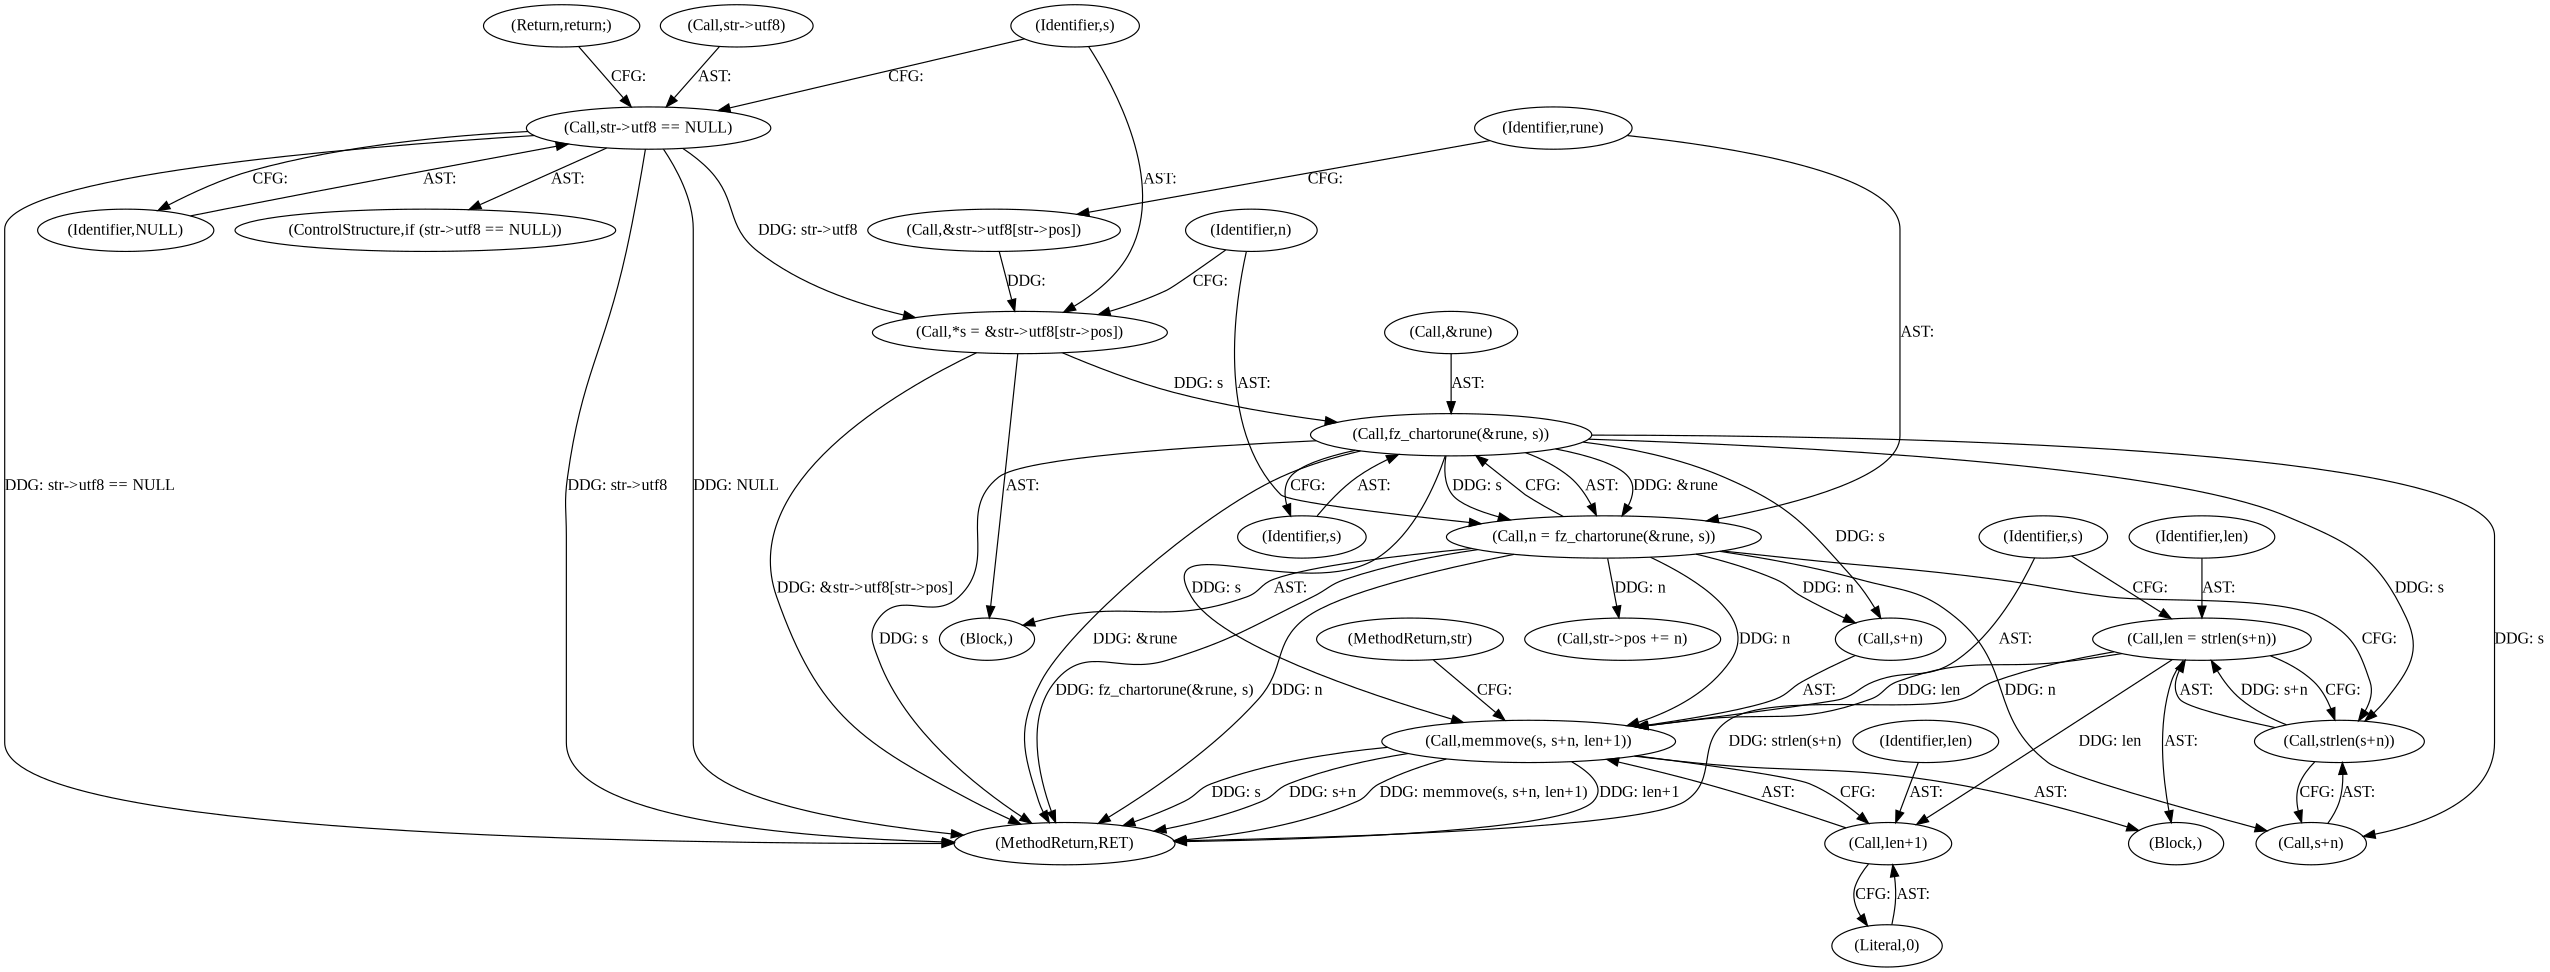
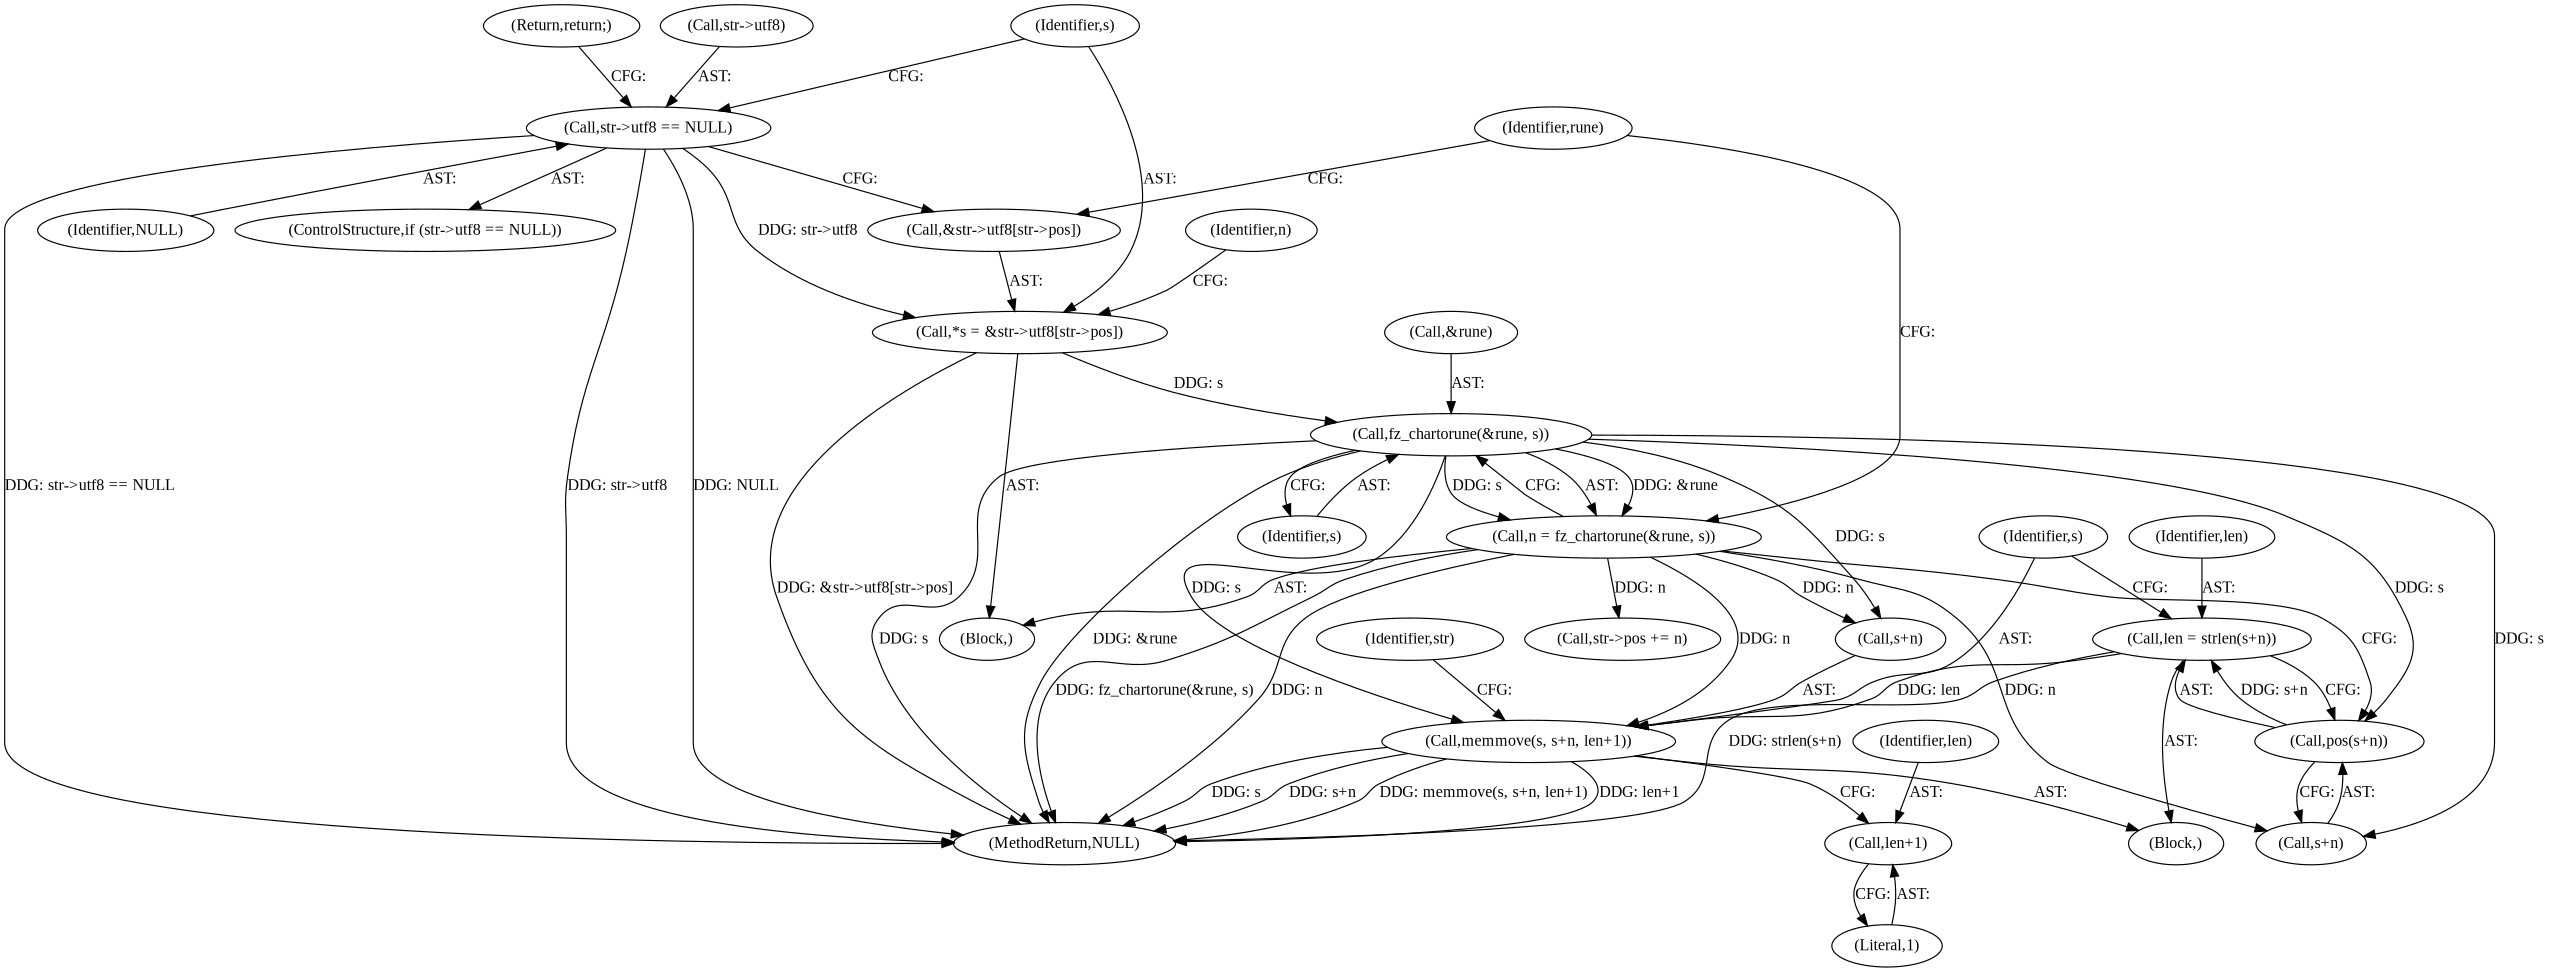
edge "(Call,str->utf8 == NULL)" -> "(Identifier,NULL)": now "(Call,str->utf8 == NULL)" -> "(Call,&str->utf8[str->pos])"
edge "(Call,&str->utf8[str->pos])" -> "(Call,*s = &str->utf8[str->pos])": label "DDG: " -> "AST: "
edge "(Identifier,rune)" -> "(Call,n = fz_chartorune(&rune, s))": label "AST: " -> "CFG: "
edge "(Identifier,n)" -> "(Call,n = fz_chartorune(&rune, s))": removed, label "AST:"
node "(MethodReturn,str)": label "(MethodReturn,str)" -> "(Identifier,str)"
edge "(Call,len = strlen(s+n))" -> "(Call,len+1)": removed, label "DDG: len"
node "(Call,strlen(s+n))": label "(Call,strlen(s+n))" -> "(Call,pos(s+n))"
edge "(Call,len+1)" -> "(Call,memmove(s, s+n, len+1))": removed, label "AST:"
node "(MethodReturn,RET)": label "(MethodReturn,RET)" -> "(MethodReturn,NULL)"
node "(Literal,0)": label "(Literal,0)" -> "(Literal,1)"
